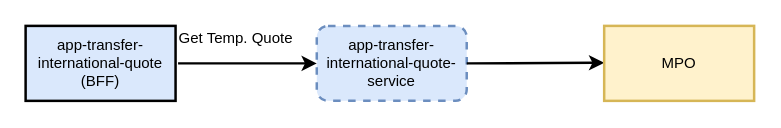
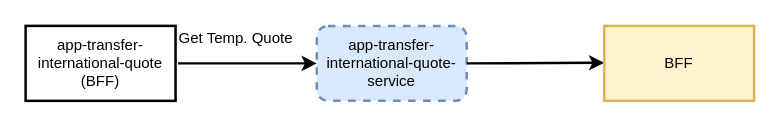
node "app-transfer-international-quote (BFF)": fillcolor #dae8fc -> #ffffff
node "MPO": label "MPO" -> "BFF"
